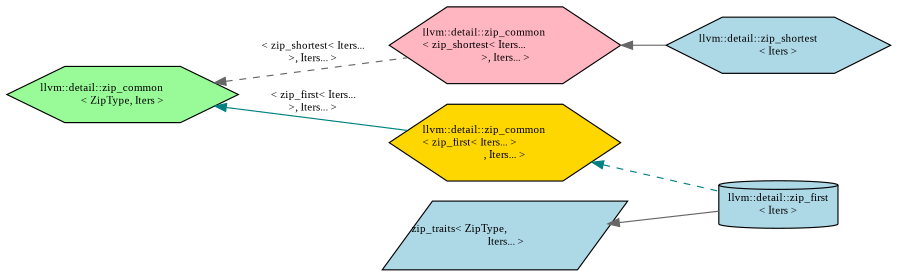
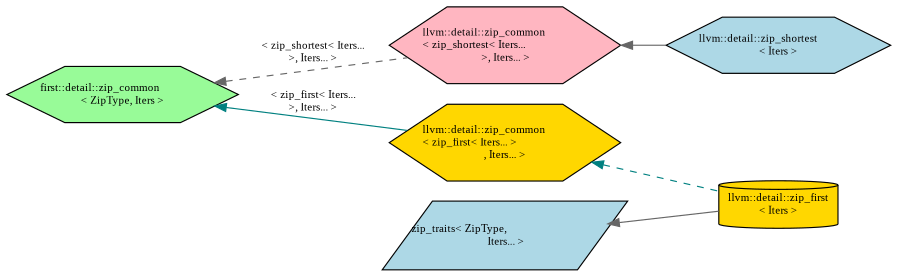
node "llvm::detail::zip_common < ZipType, Iters >": label "llvm::detail::zip_common < ZipType, Iters >" -> "first::detail::zip_common < ZipType, Iters >"
node "llvm::detail::zip_first < Iters >": fillcolor lightblue -> gold
